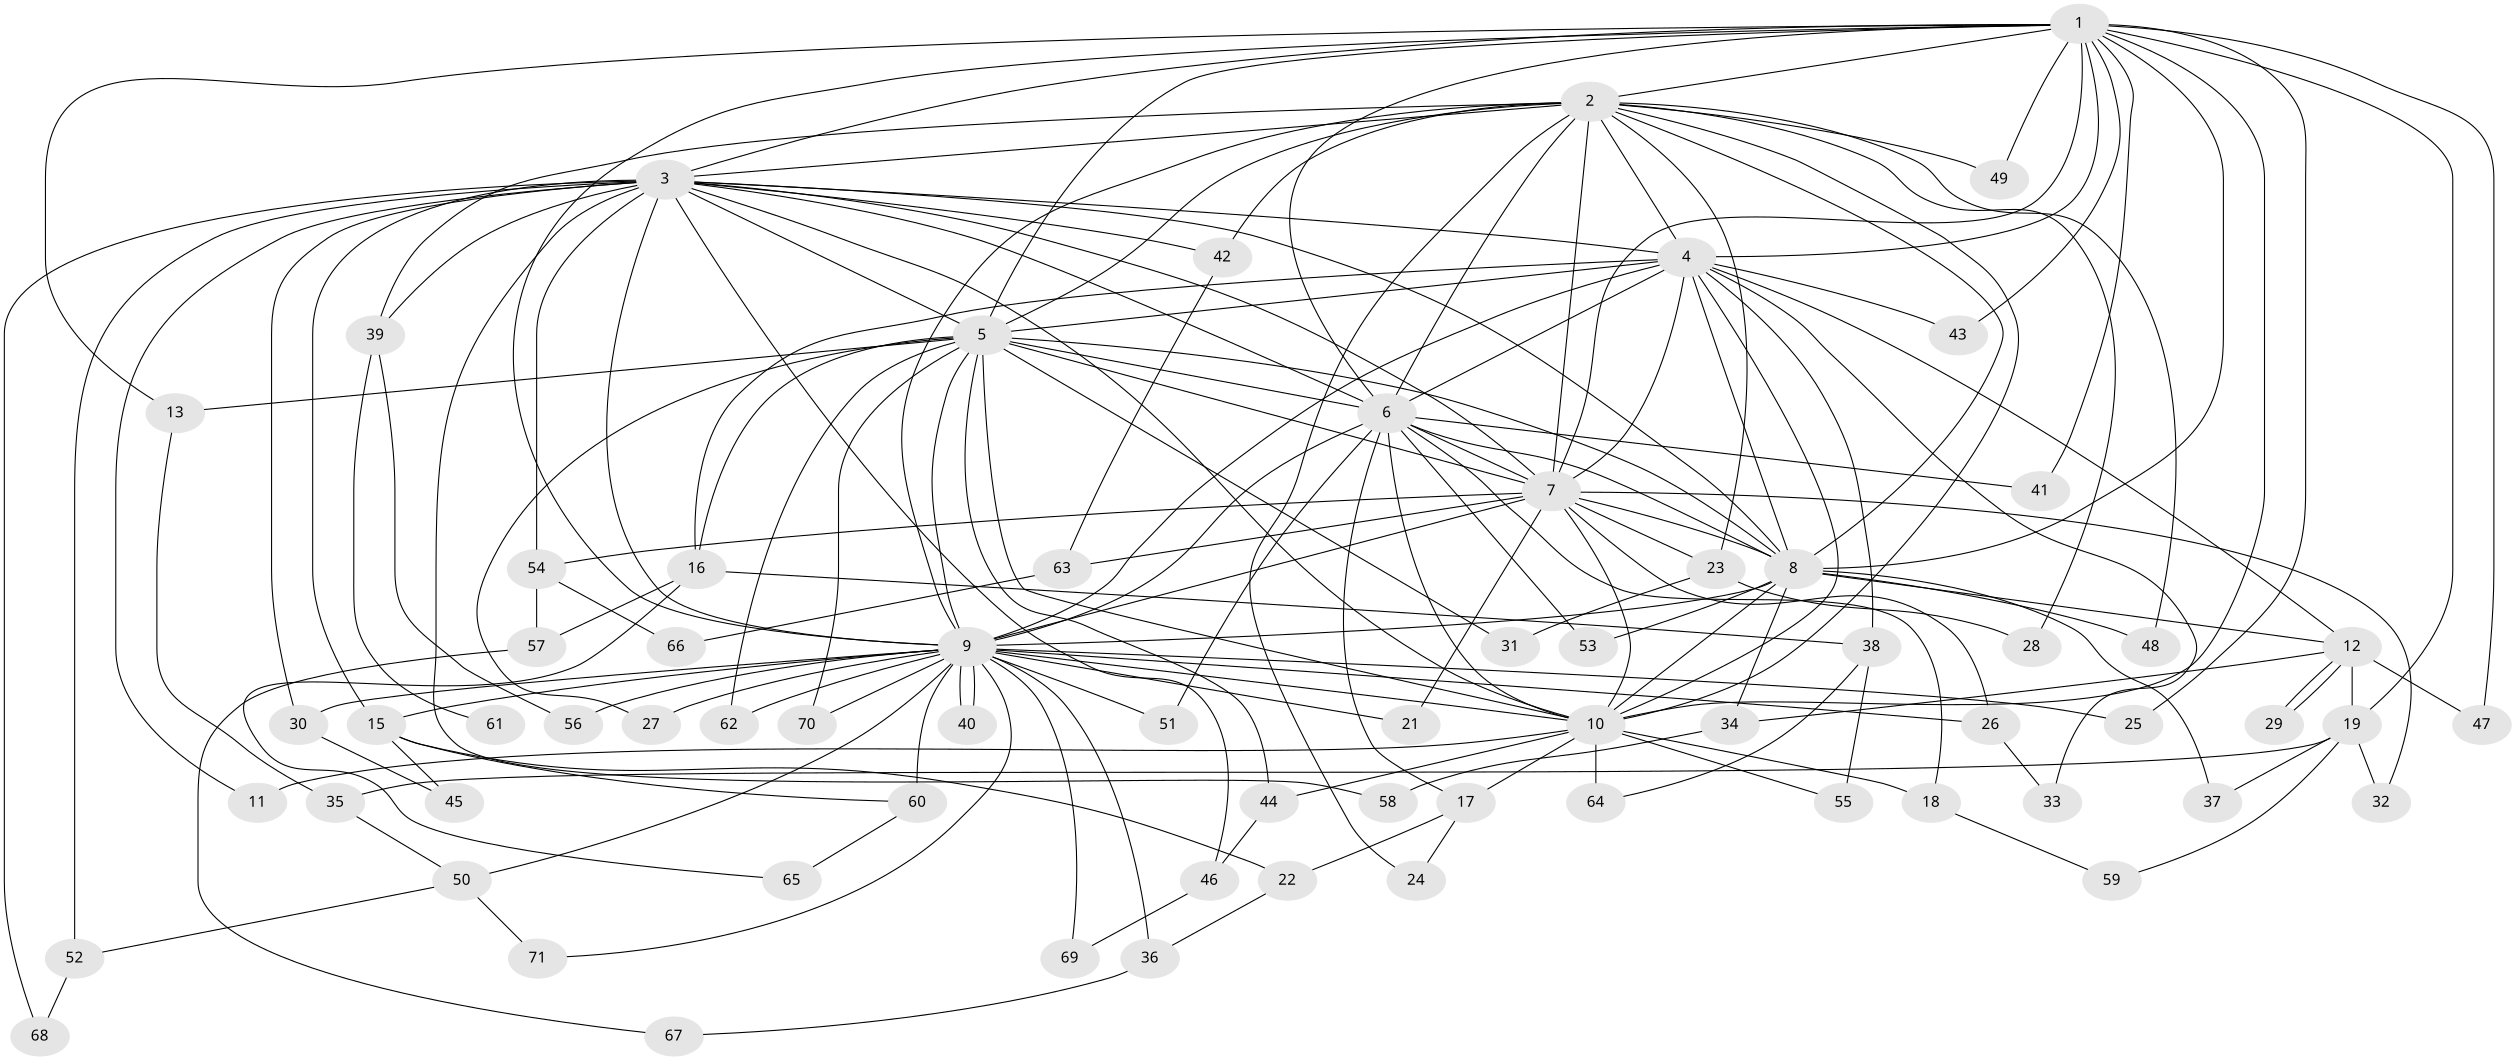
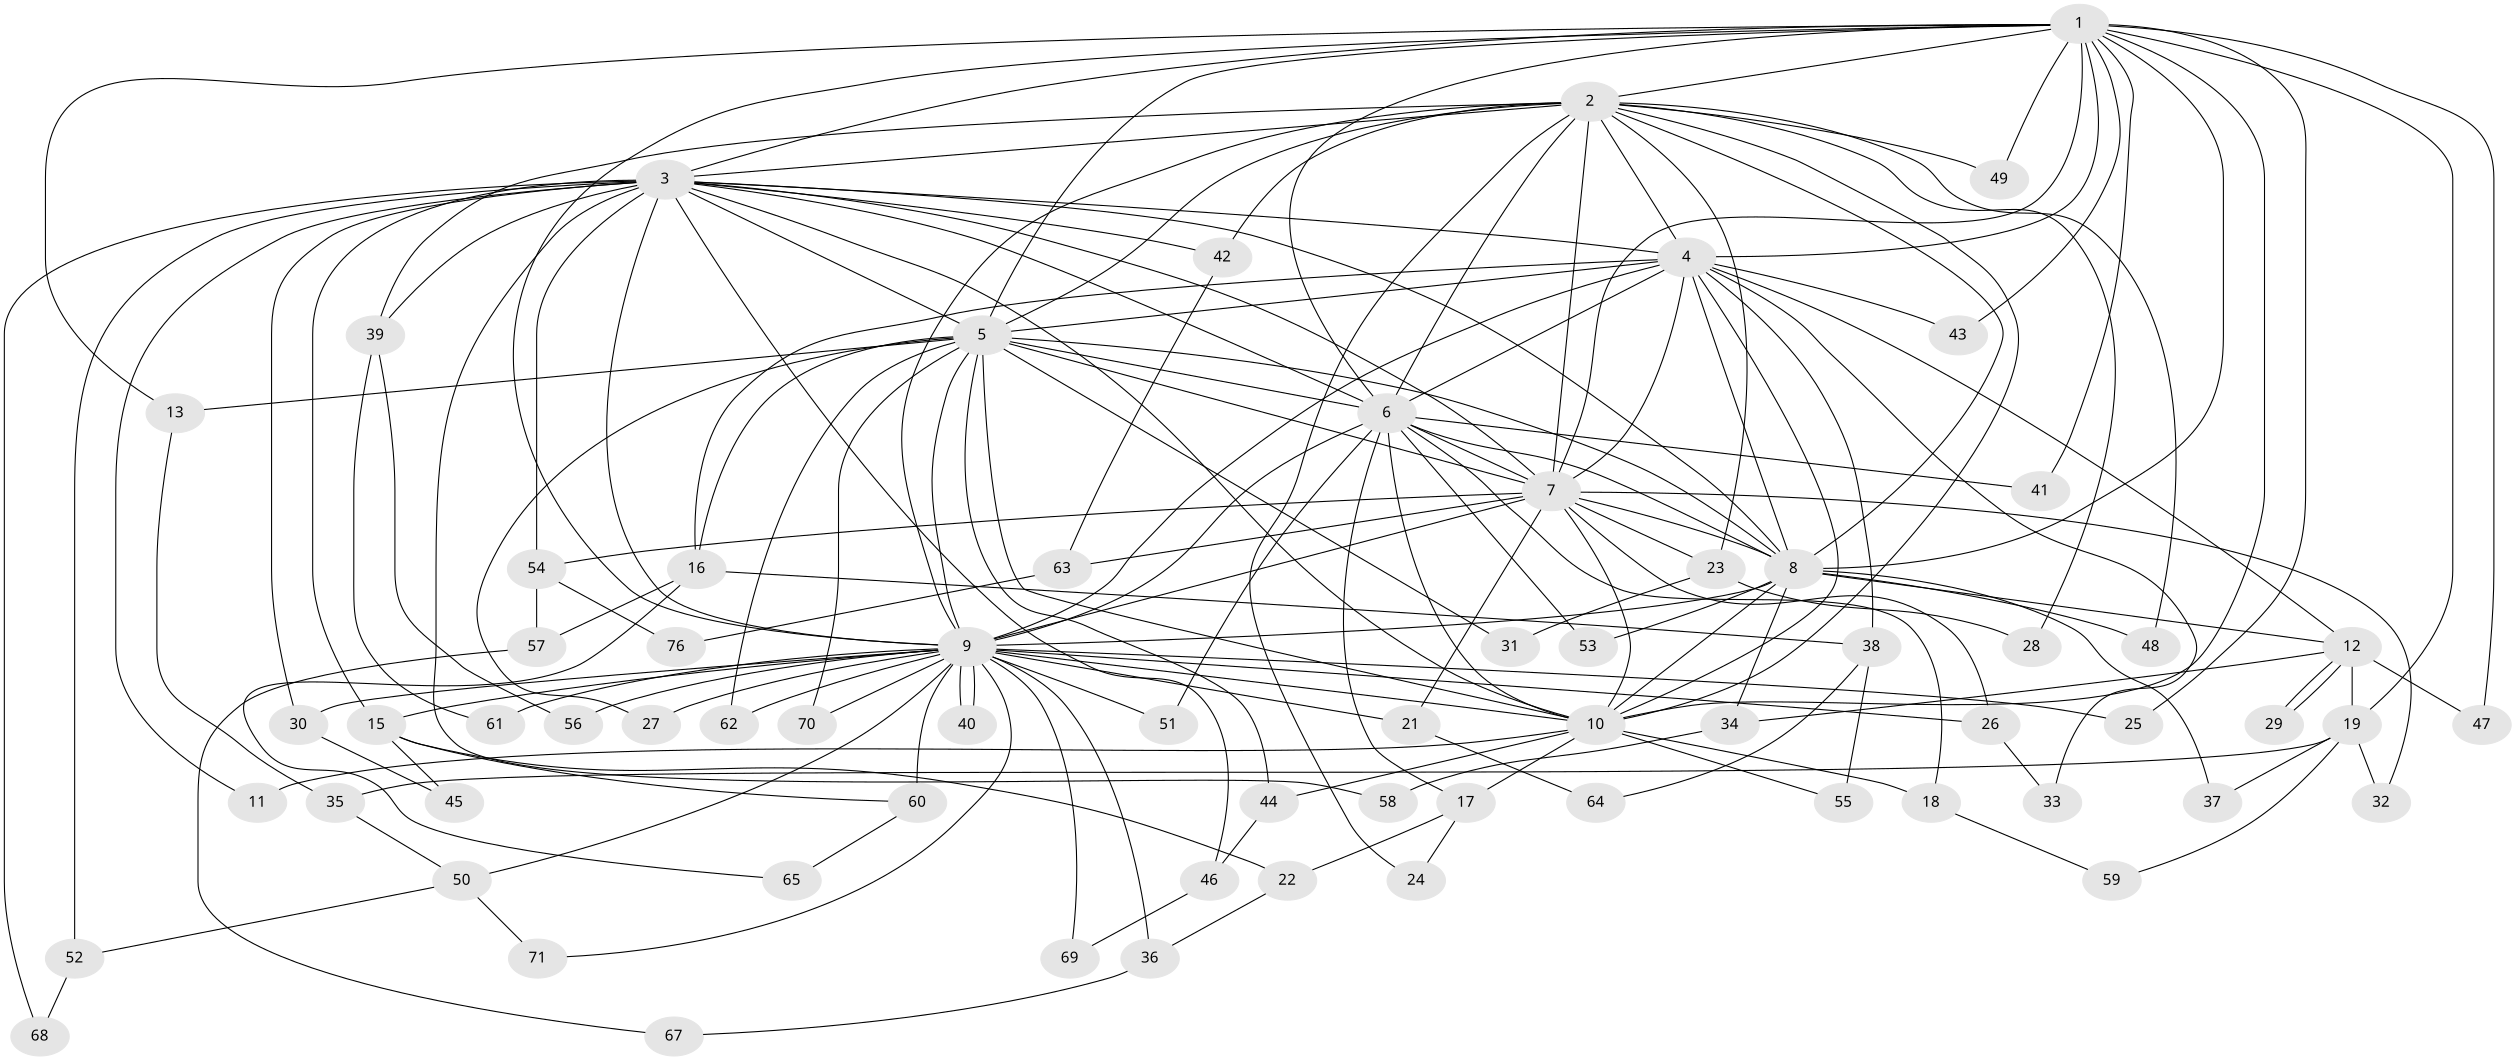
node "66": label "66" -> "76"
edge "9" -- "61": added
edge "10" -- "64": now "21" -- "64"
